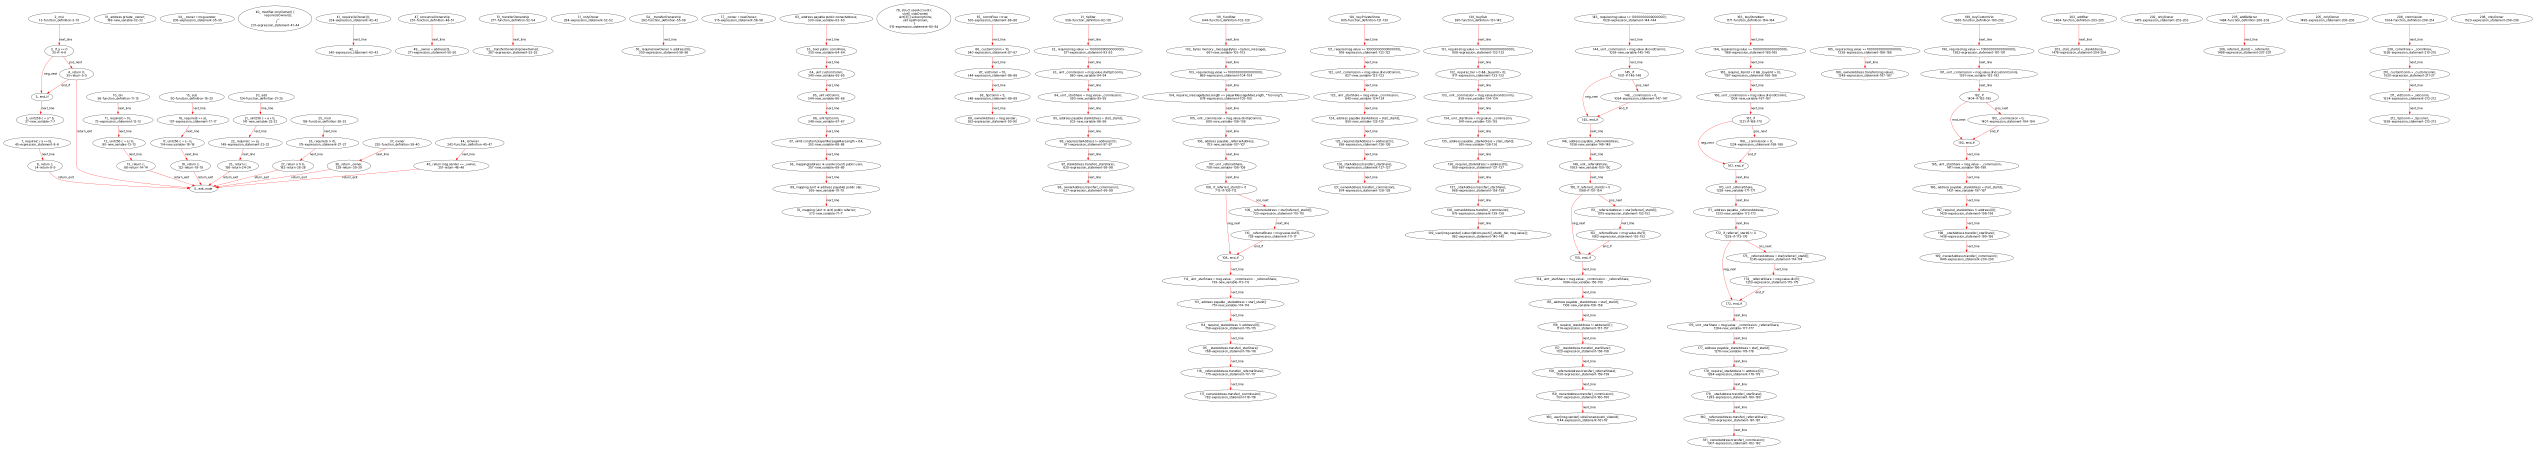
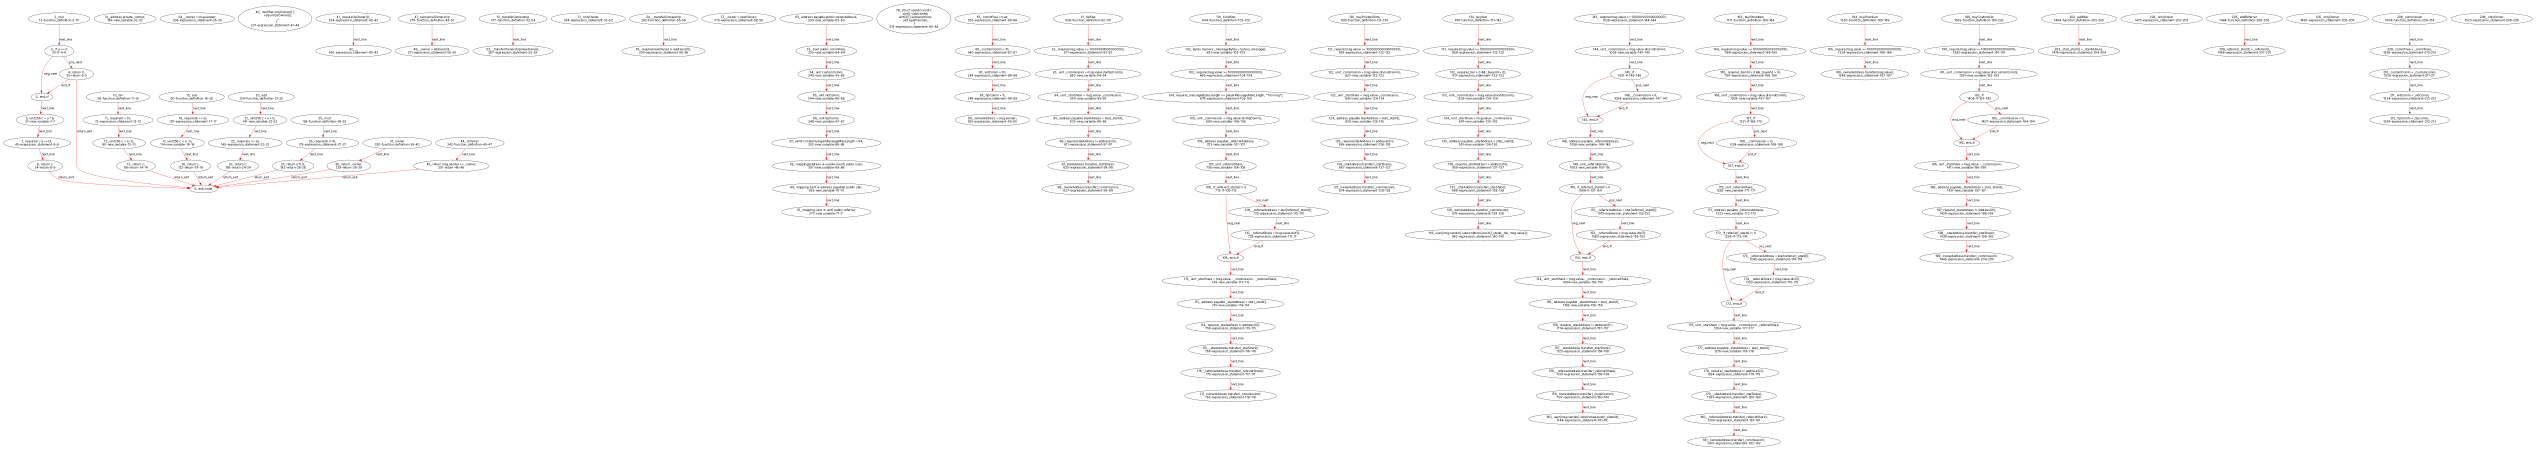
node "184_ buyPremium 1330-function_definition-185-189": added
edge "20_ add 124-function_definition-21-25" -> "21_ uint256 c = a + b; 141-new_variable-22-22": label "line_line" -> "next_line"
edge "6_ uint256 c = a * b; 37-new_variable-7-7" -> "7_ require(c / a == b); 45-expression_statement-8-8": added, label "next_line"
